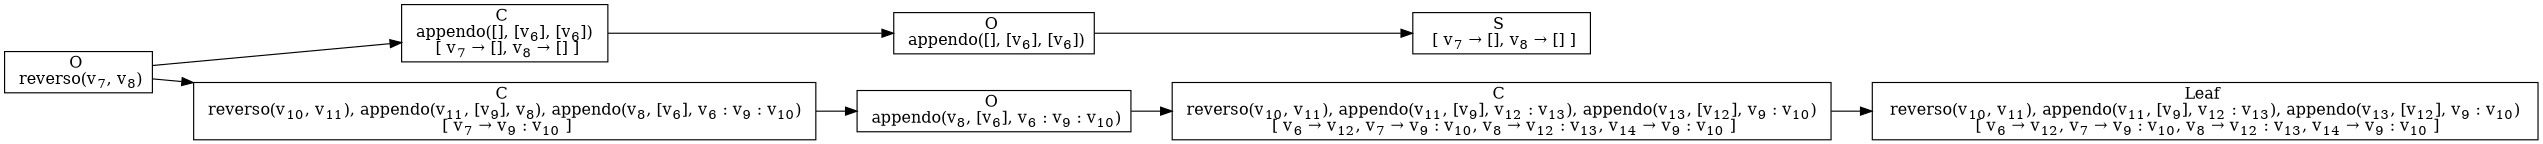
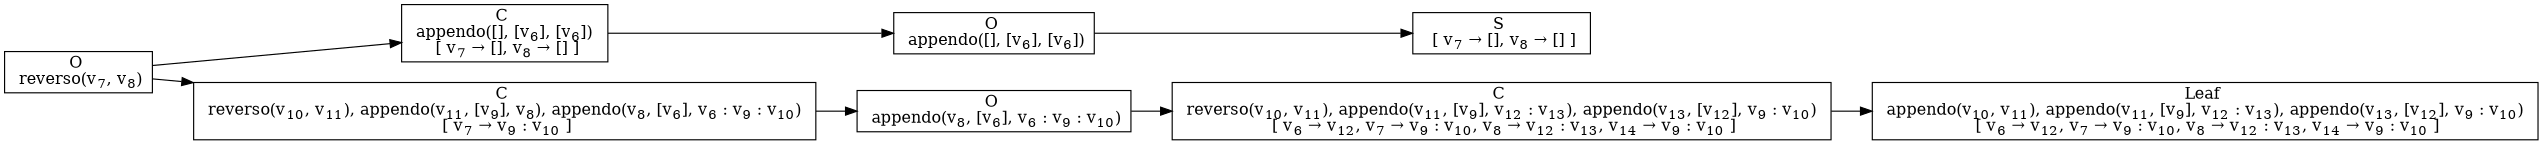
node "Leaf": text "reverso(v" -> "appendo(v"
